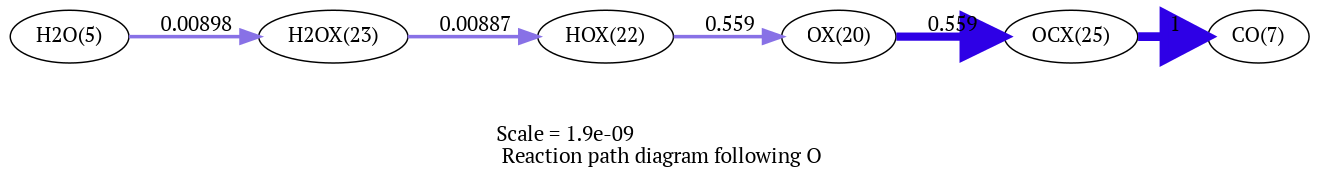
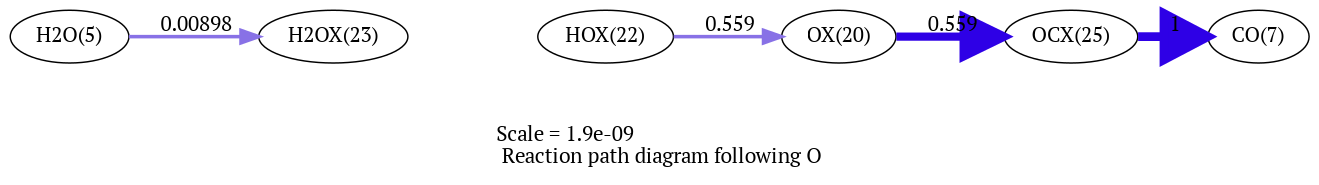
edge "H2OX(23)" -> "HOX(22)": removed, label "0.00887"
